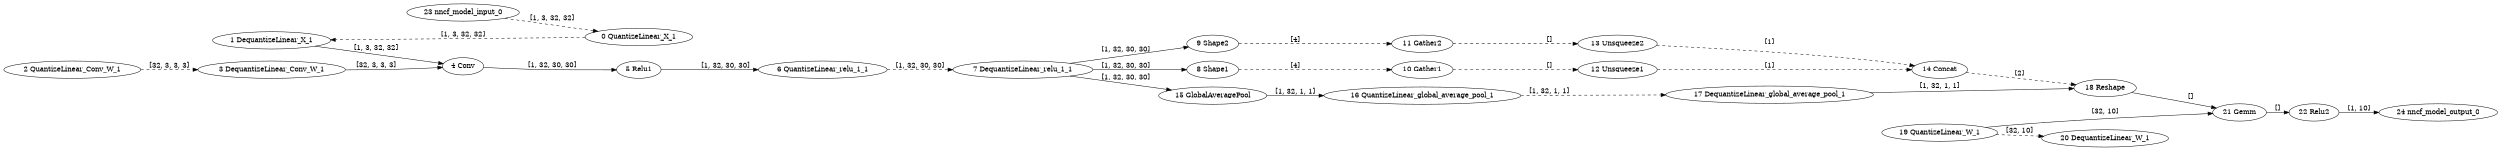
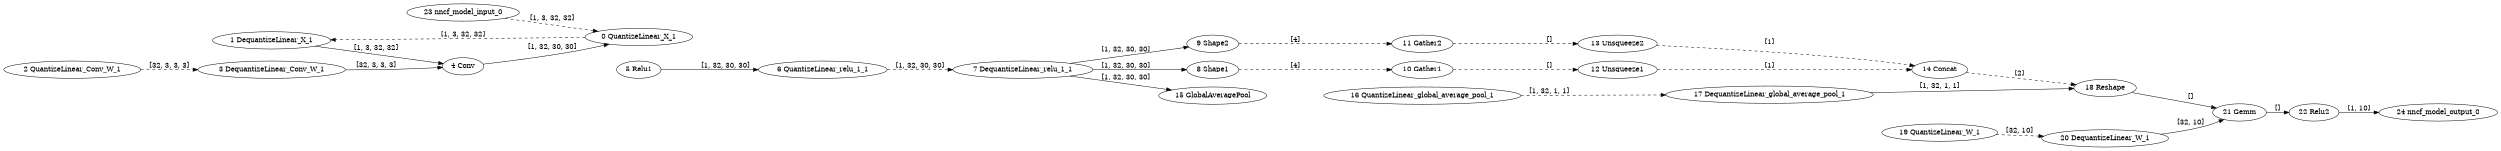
edge "4 Conv" -> "5 Relu1": now "4 Conv" -> "0 QuantizeLinear_X_1"
edge "15 GlobalAveragePool" -> "16 QuantizeLinear_global_average_pool_1": removed, label "[1, 32, 1, 1]"
edge "19 QuantizeLinear_W_1" -> "21 Gemm": now "20 DequantizeLinear_W_1" -> "21 Gemm"
